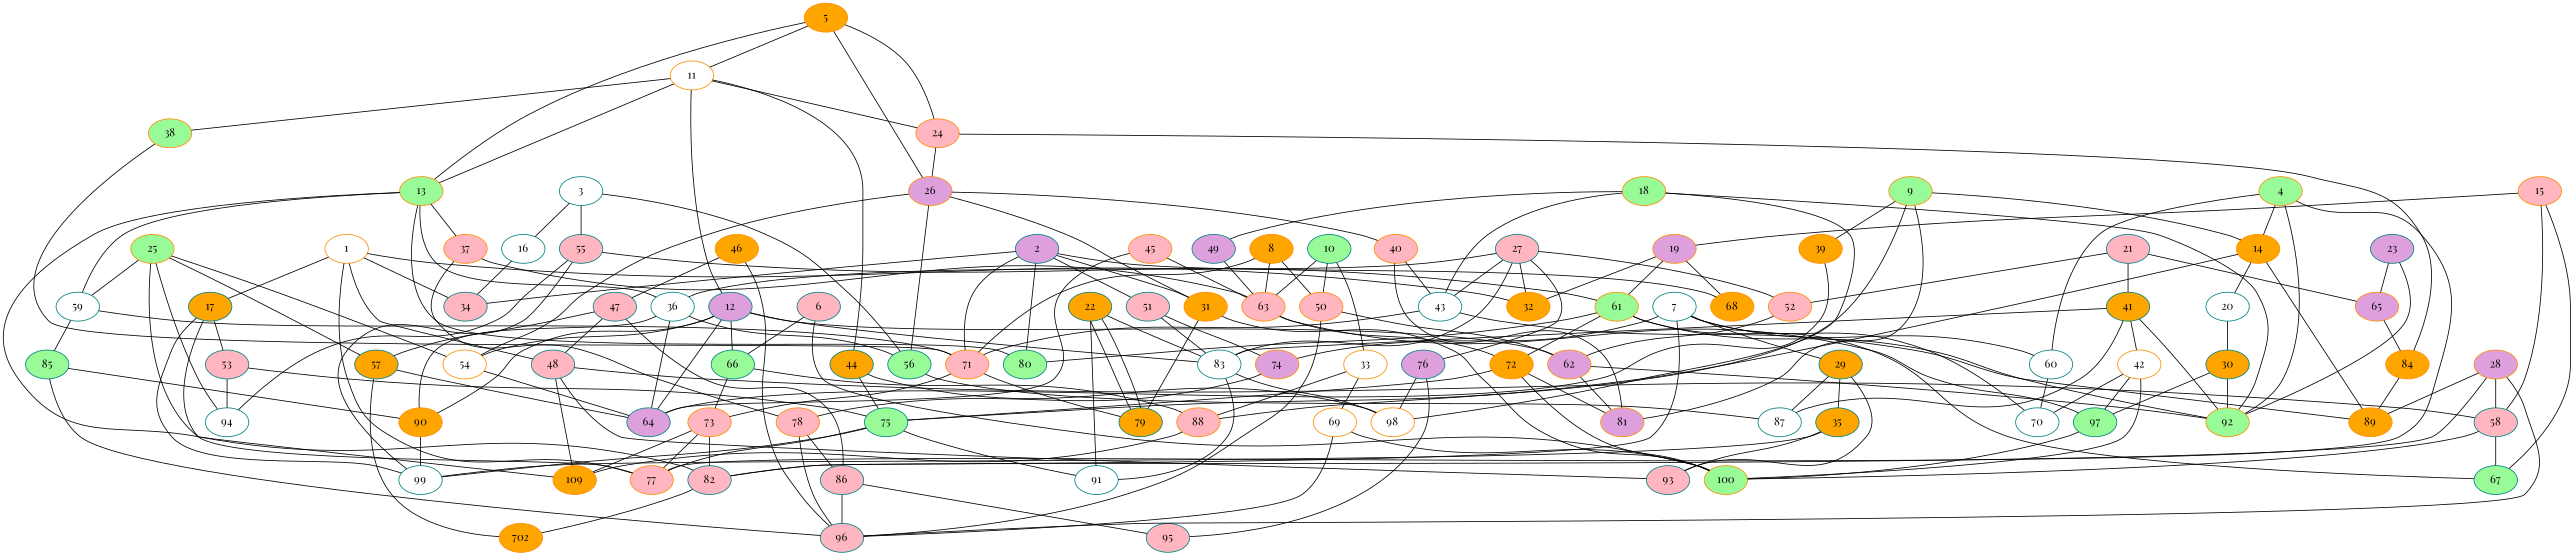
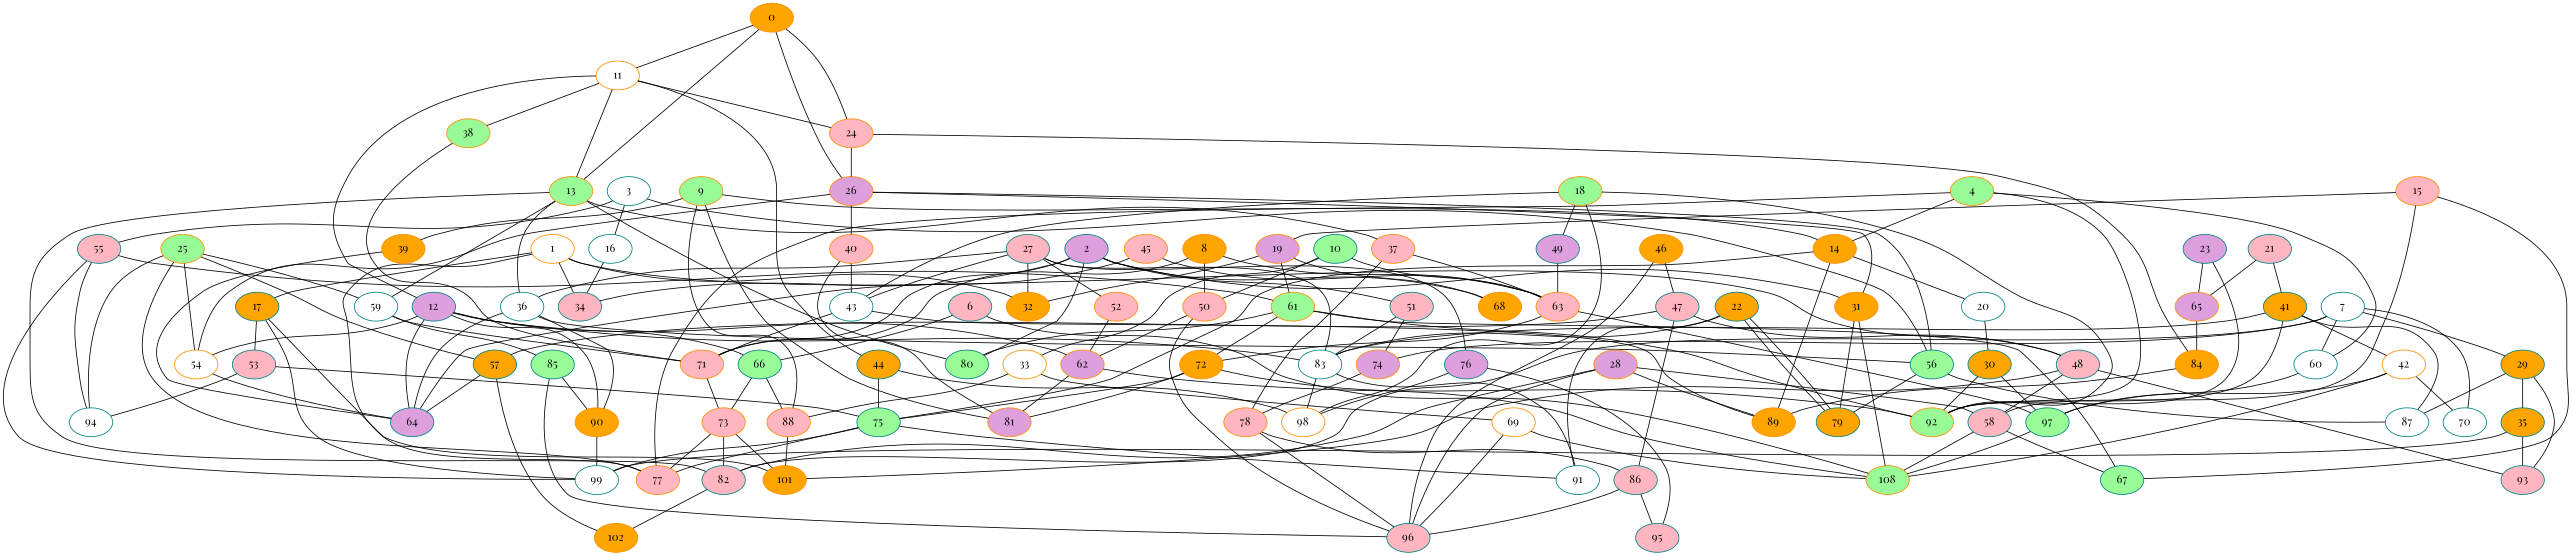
node "5": label "5" -> "0"
edge "21" -- "52": removed
edge "60" -- "70": now "60" -- "97"
edge "71" -- "79": now "56" -- "79"
node "109": label "109" -> "101"
node "100": label "100" -> "108"
node "702": label "702" -> "102"
